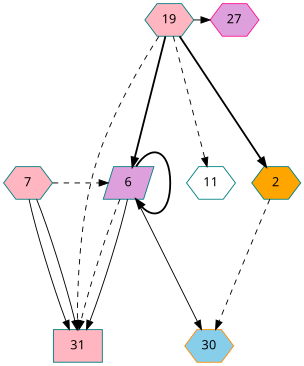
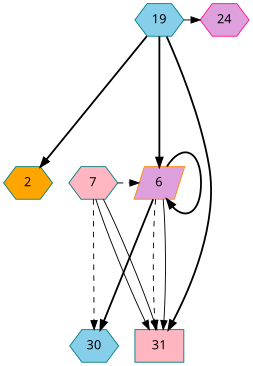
node "19": fillcolor lightpink -> skyblue
node "27": label "27" -> "24"
edge "19" -> "31": style dashed -> bold
node "6": color teal -> darkorange
node "11": removed
edge "6" -> "30": style solid -> bold
edge "2" -> "30": now "7" -> "30"
node "30": color darkorange -> teal
